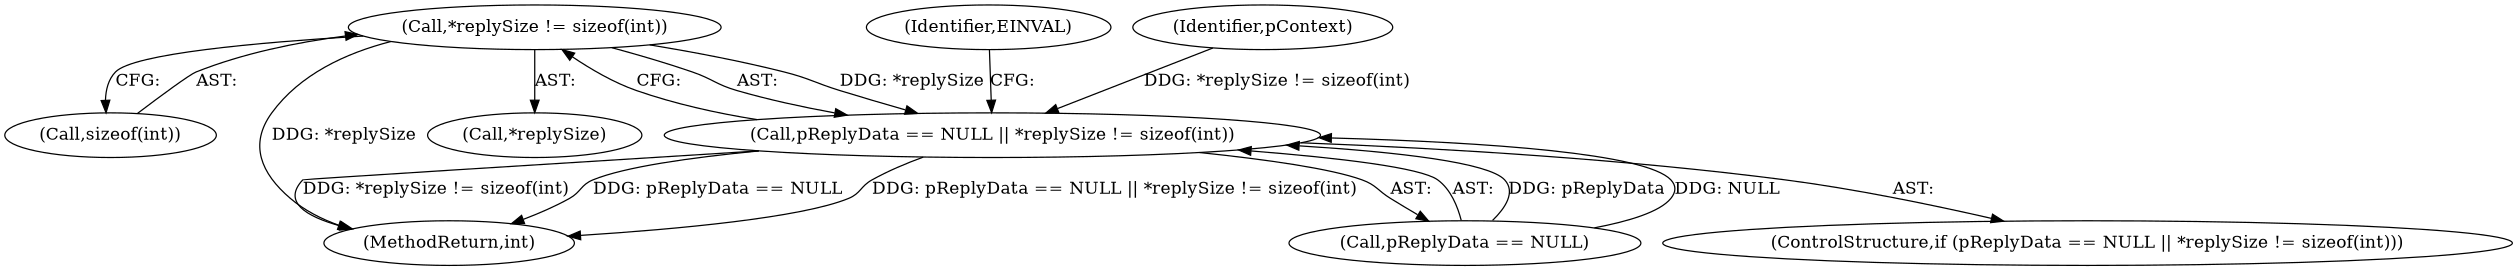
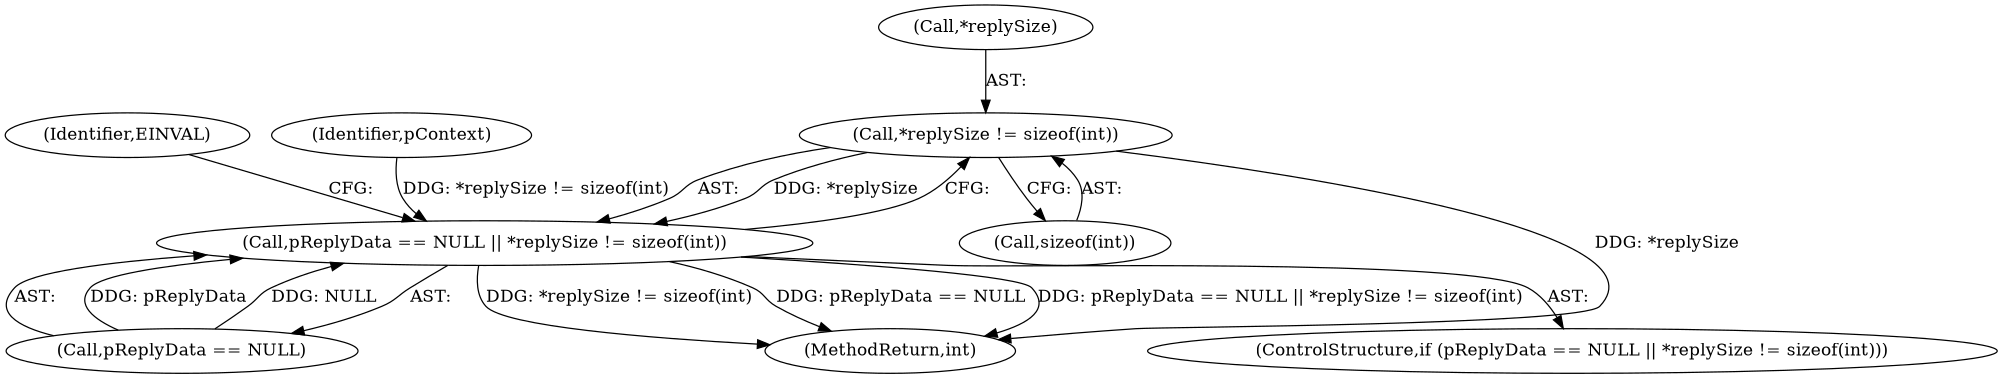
edge "(Call,*replySize != sizeof(int))" -> "(Call,*replySize)": reversed
